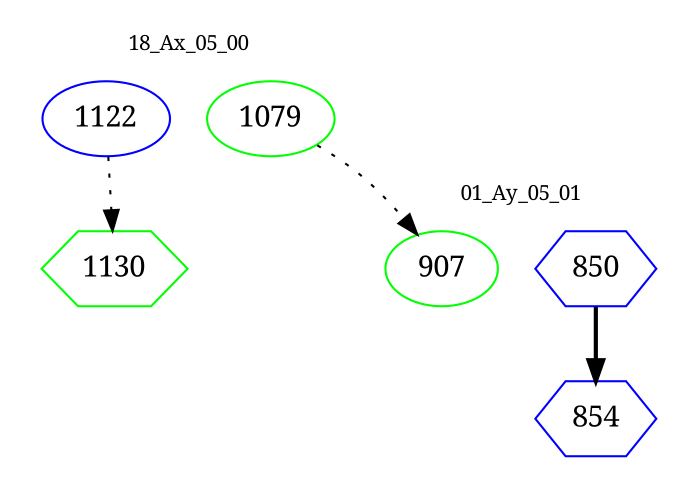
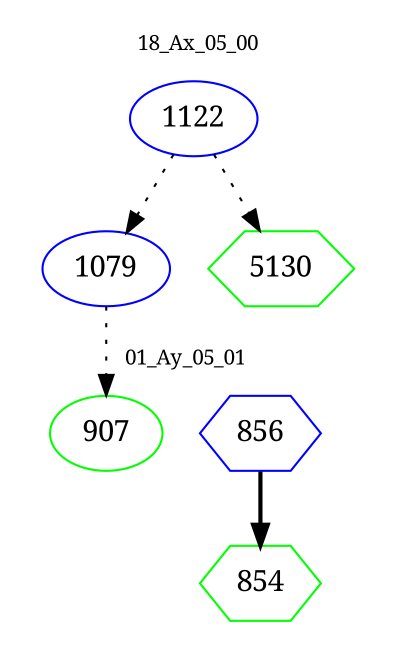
node "1079": color green -> blue
edge "1122" -> "1079": added
node "1130": label "1130" -> "5130"
node "850": label "850" -> "856"
node "854": color blue -> green
